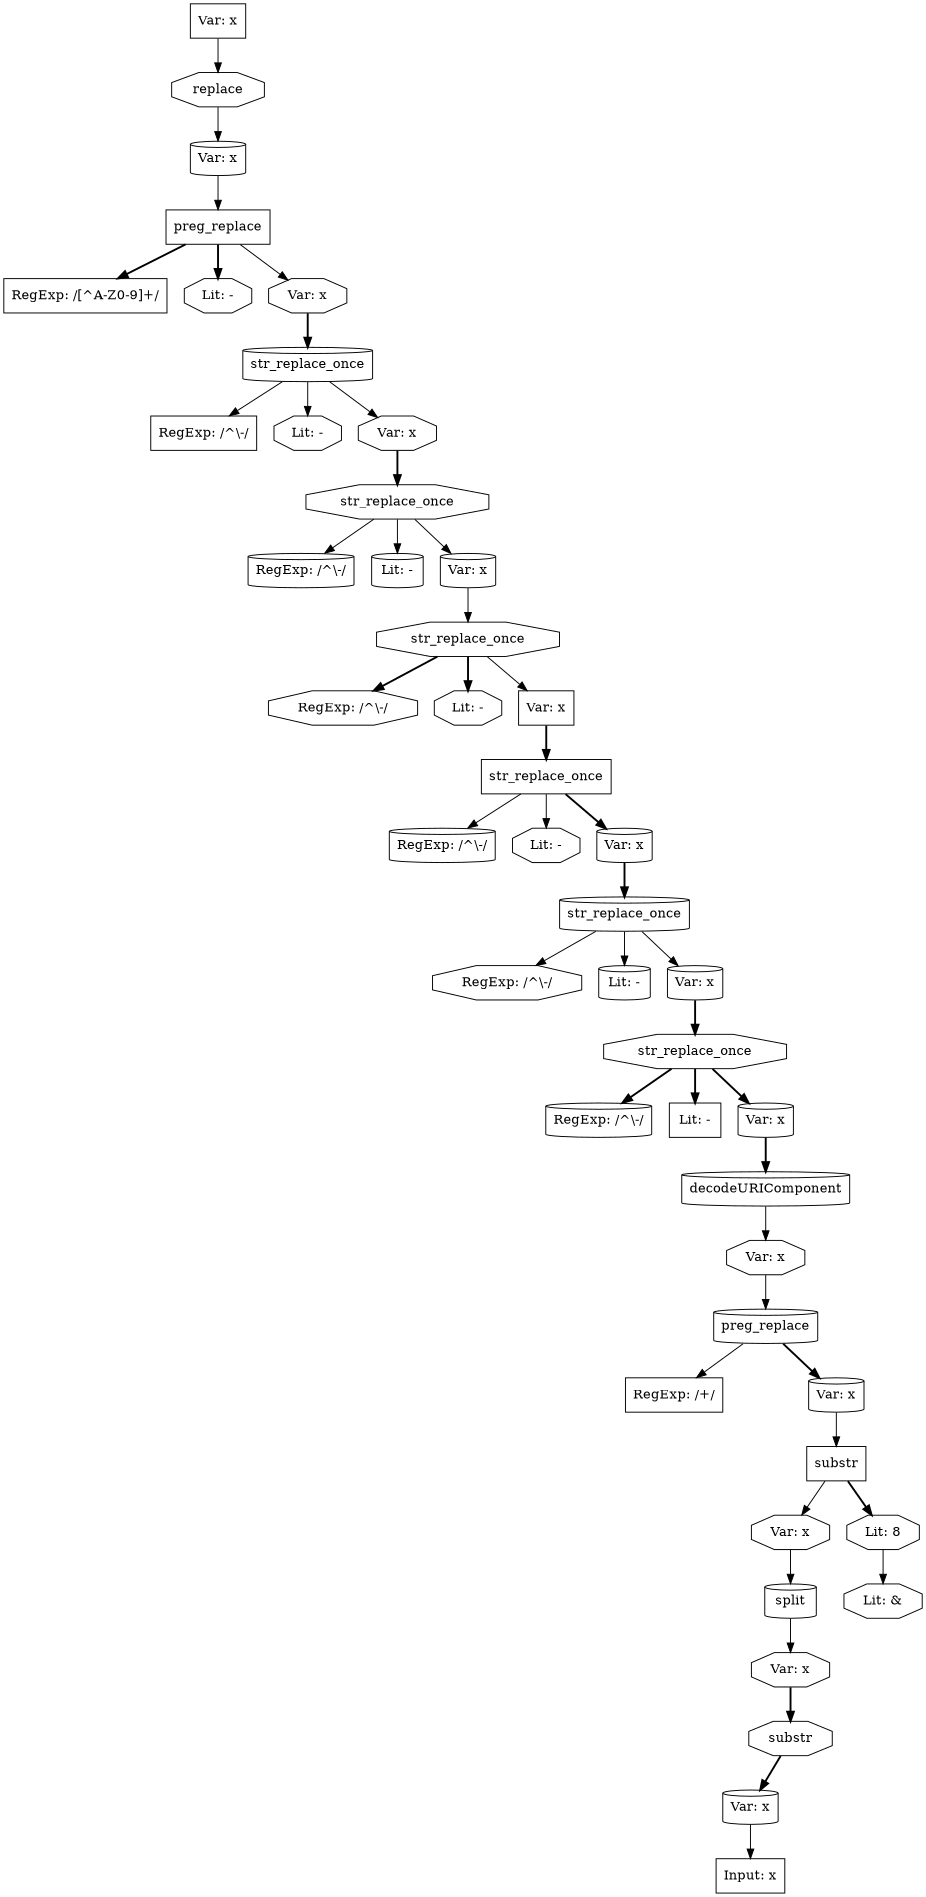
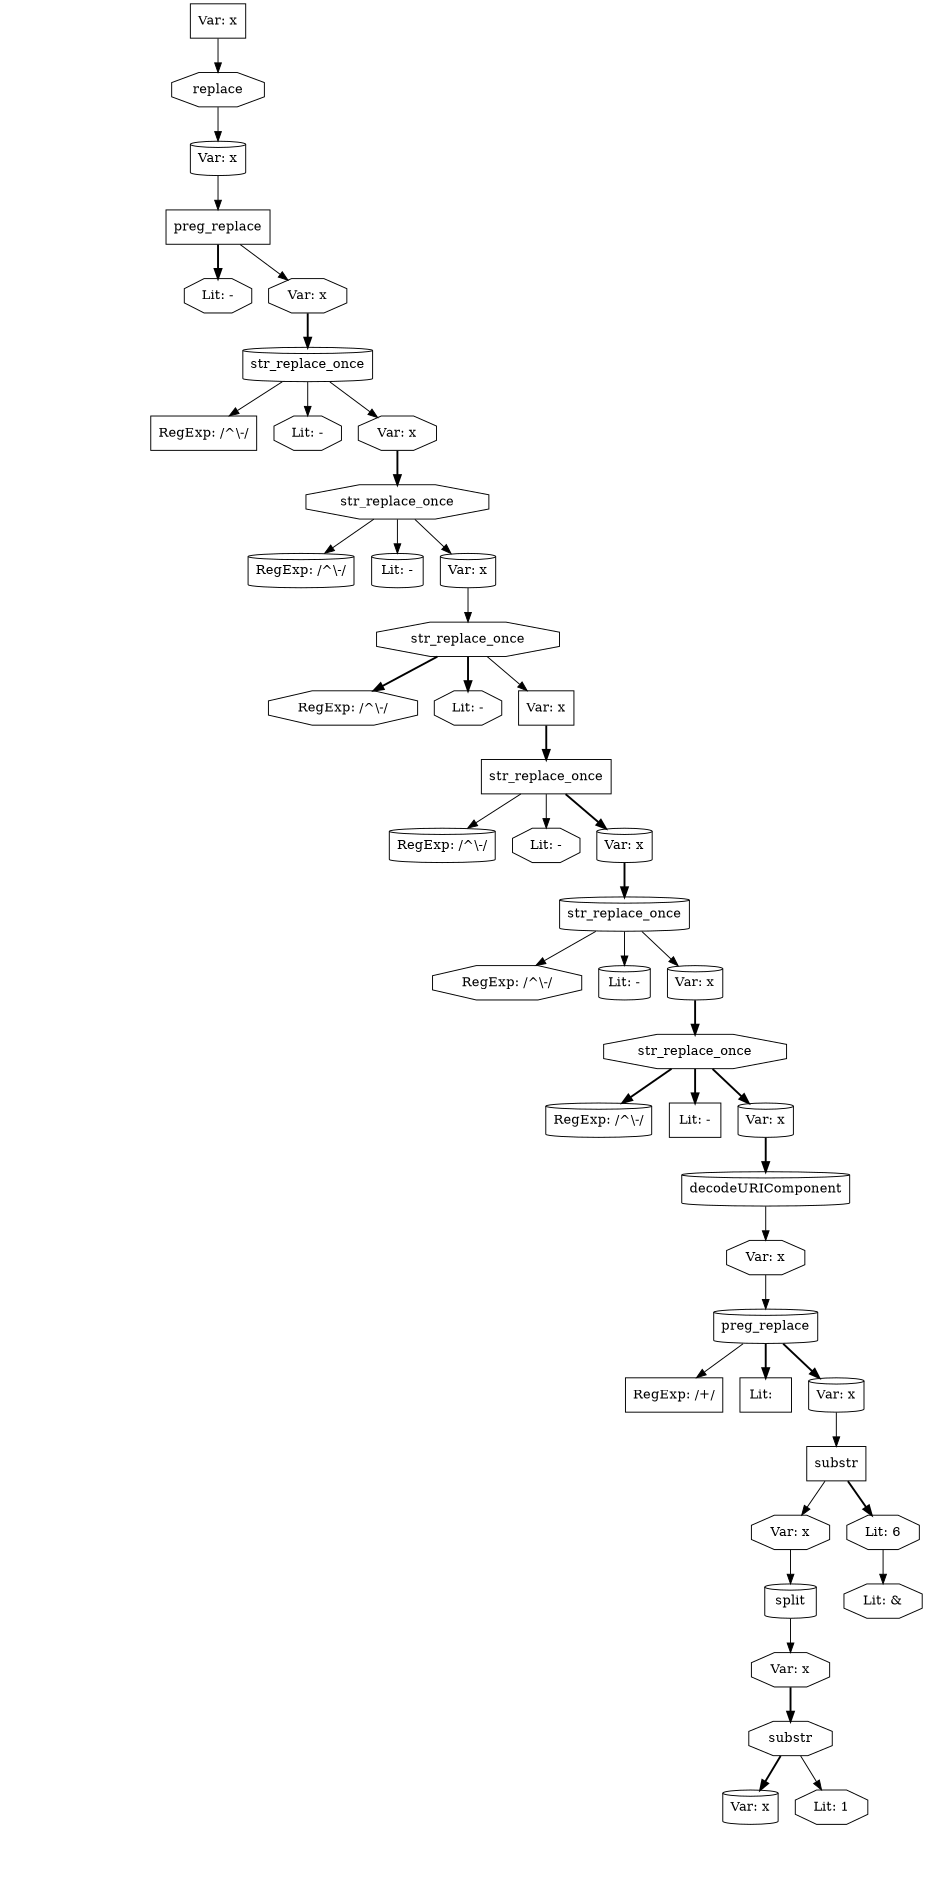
node "RegExp: /[^A-Z0-9]+/": removed
node "Lit:": added
node "Lit: 8": label "Lit: 8" -> "Lit: 6"
node "Lit: 1": added
node "Input: x": removed
